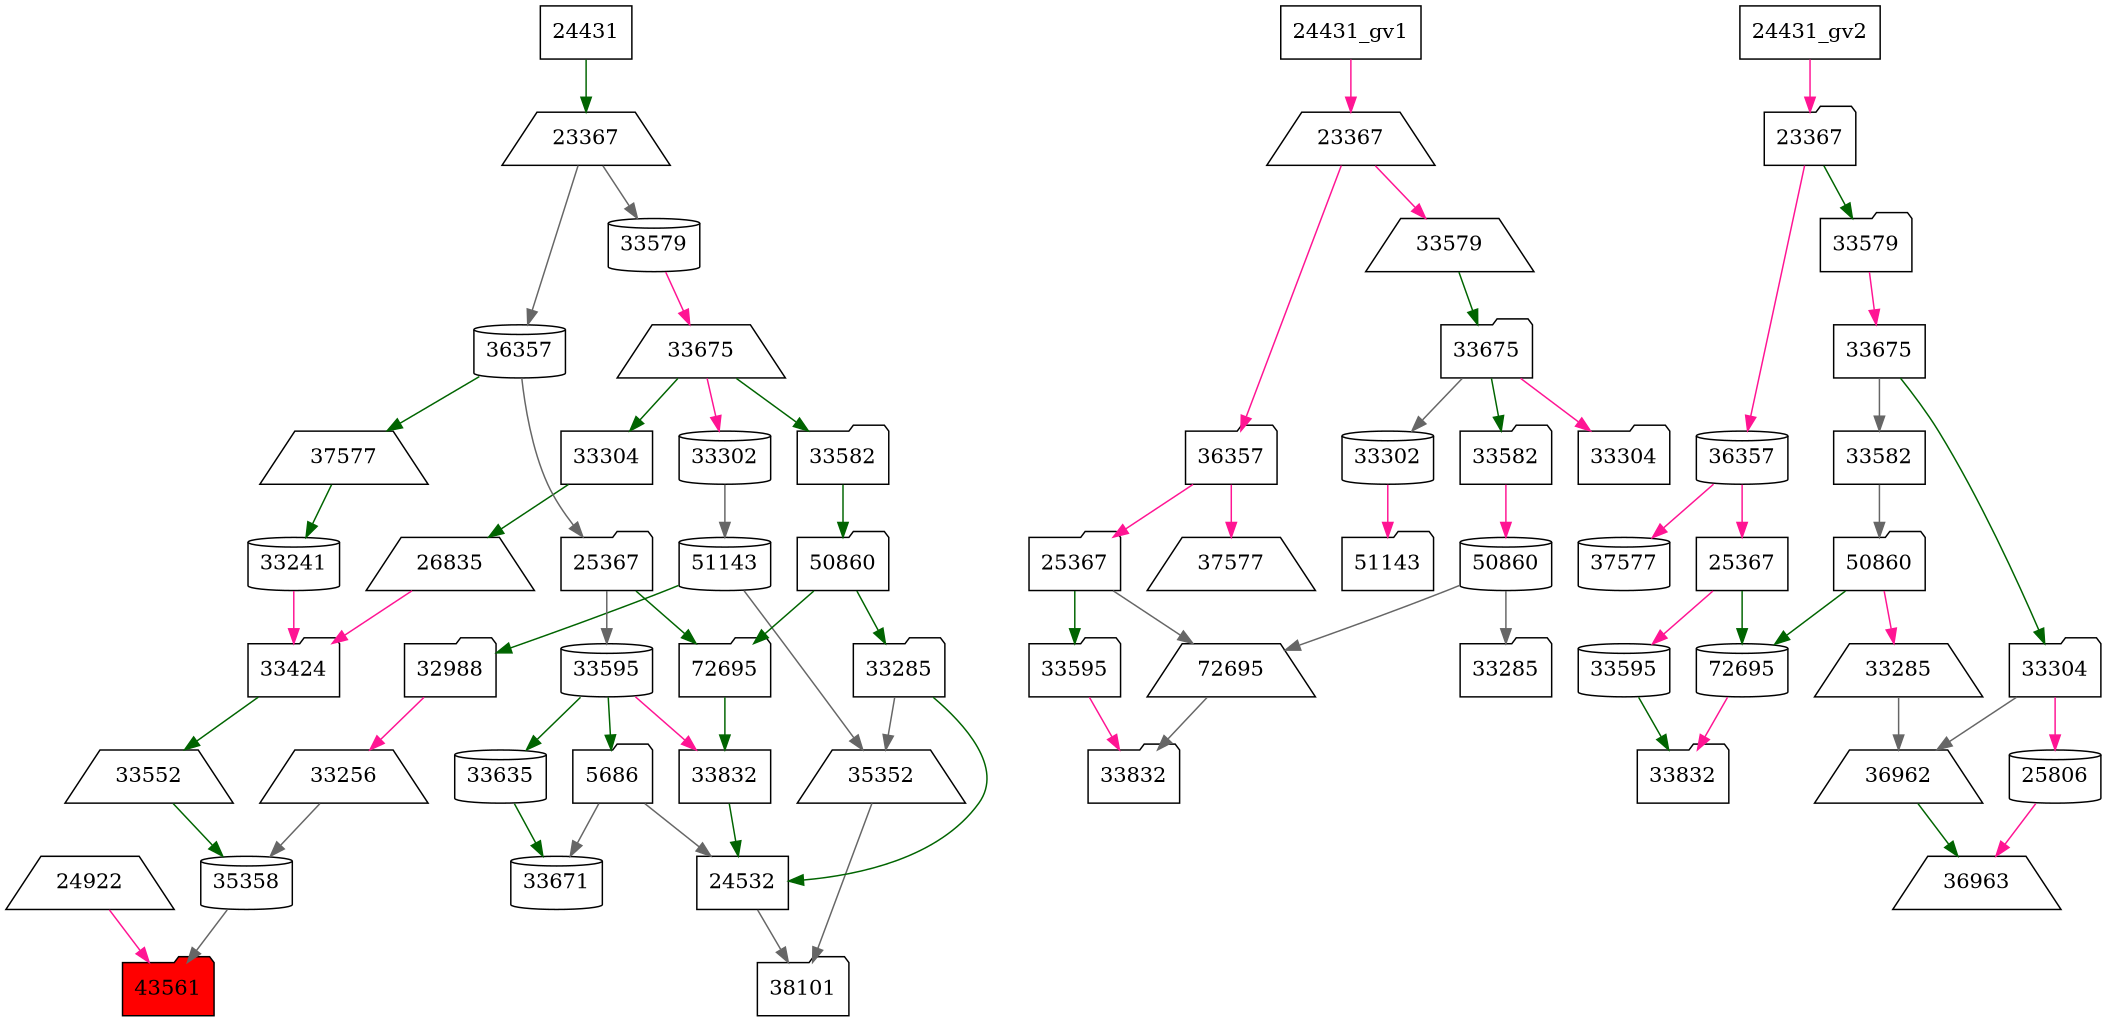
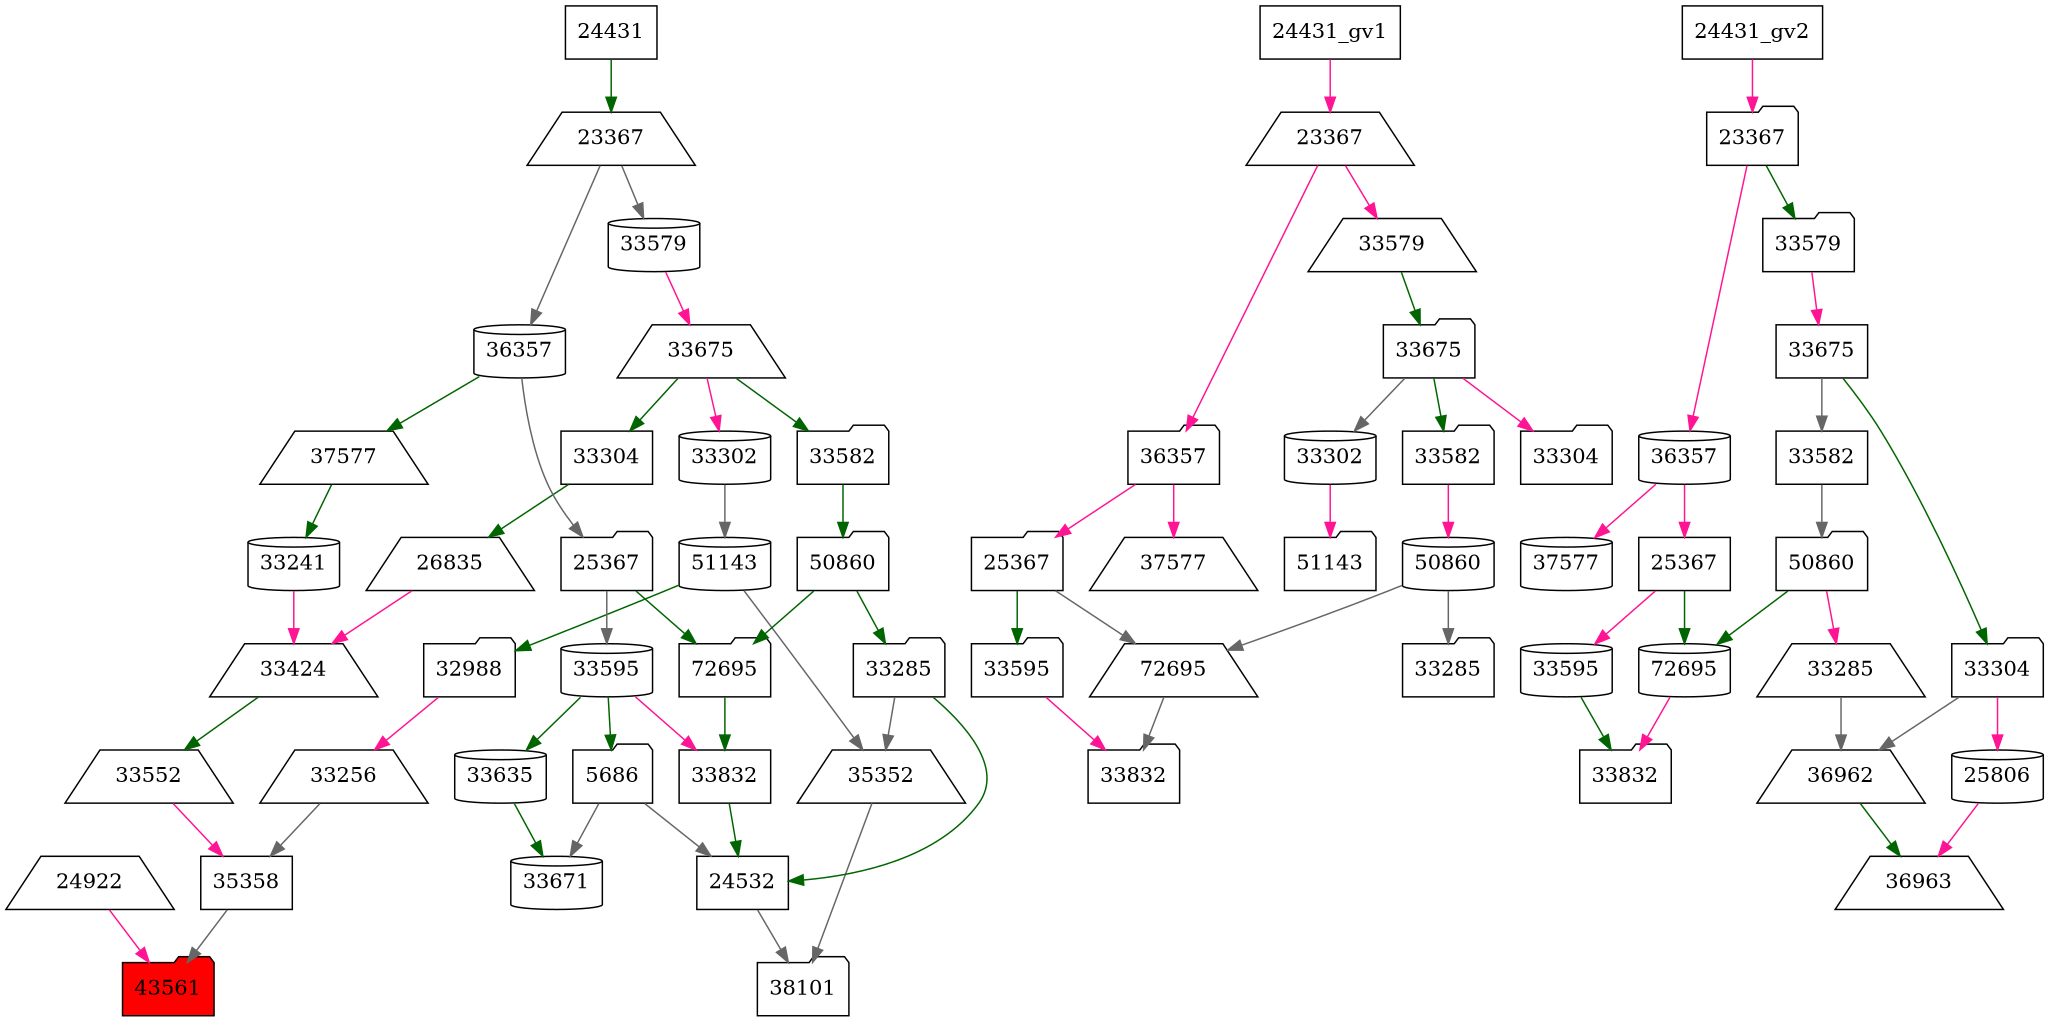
node "33424": shape folder -> trapezium
edge "33552" -> "35358": color darkgreen -> deeppink
node "35358": shape cylinder -> box
